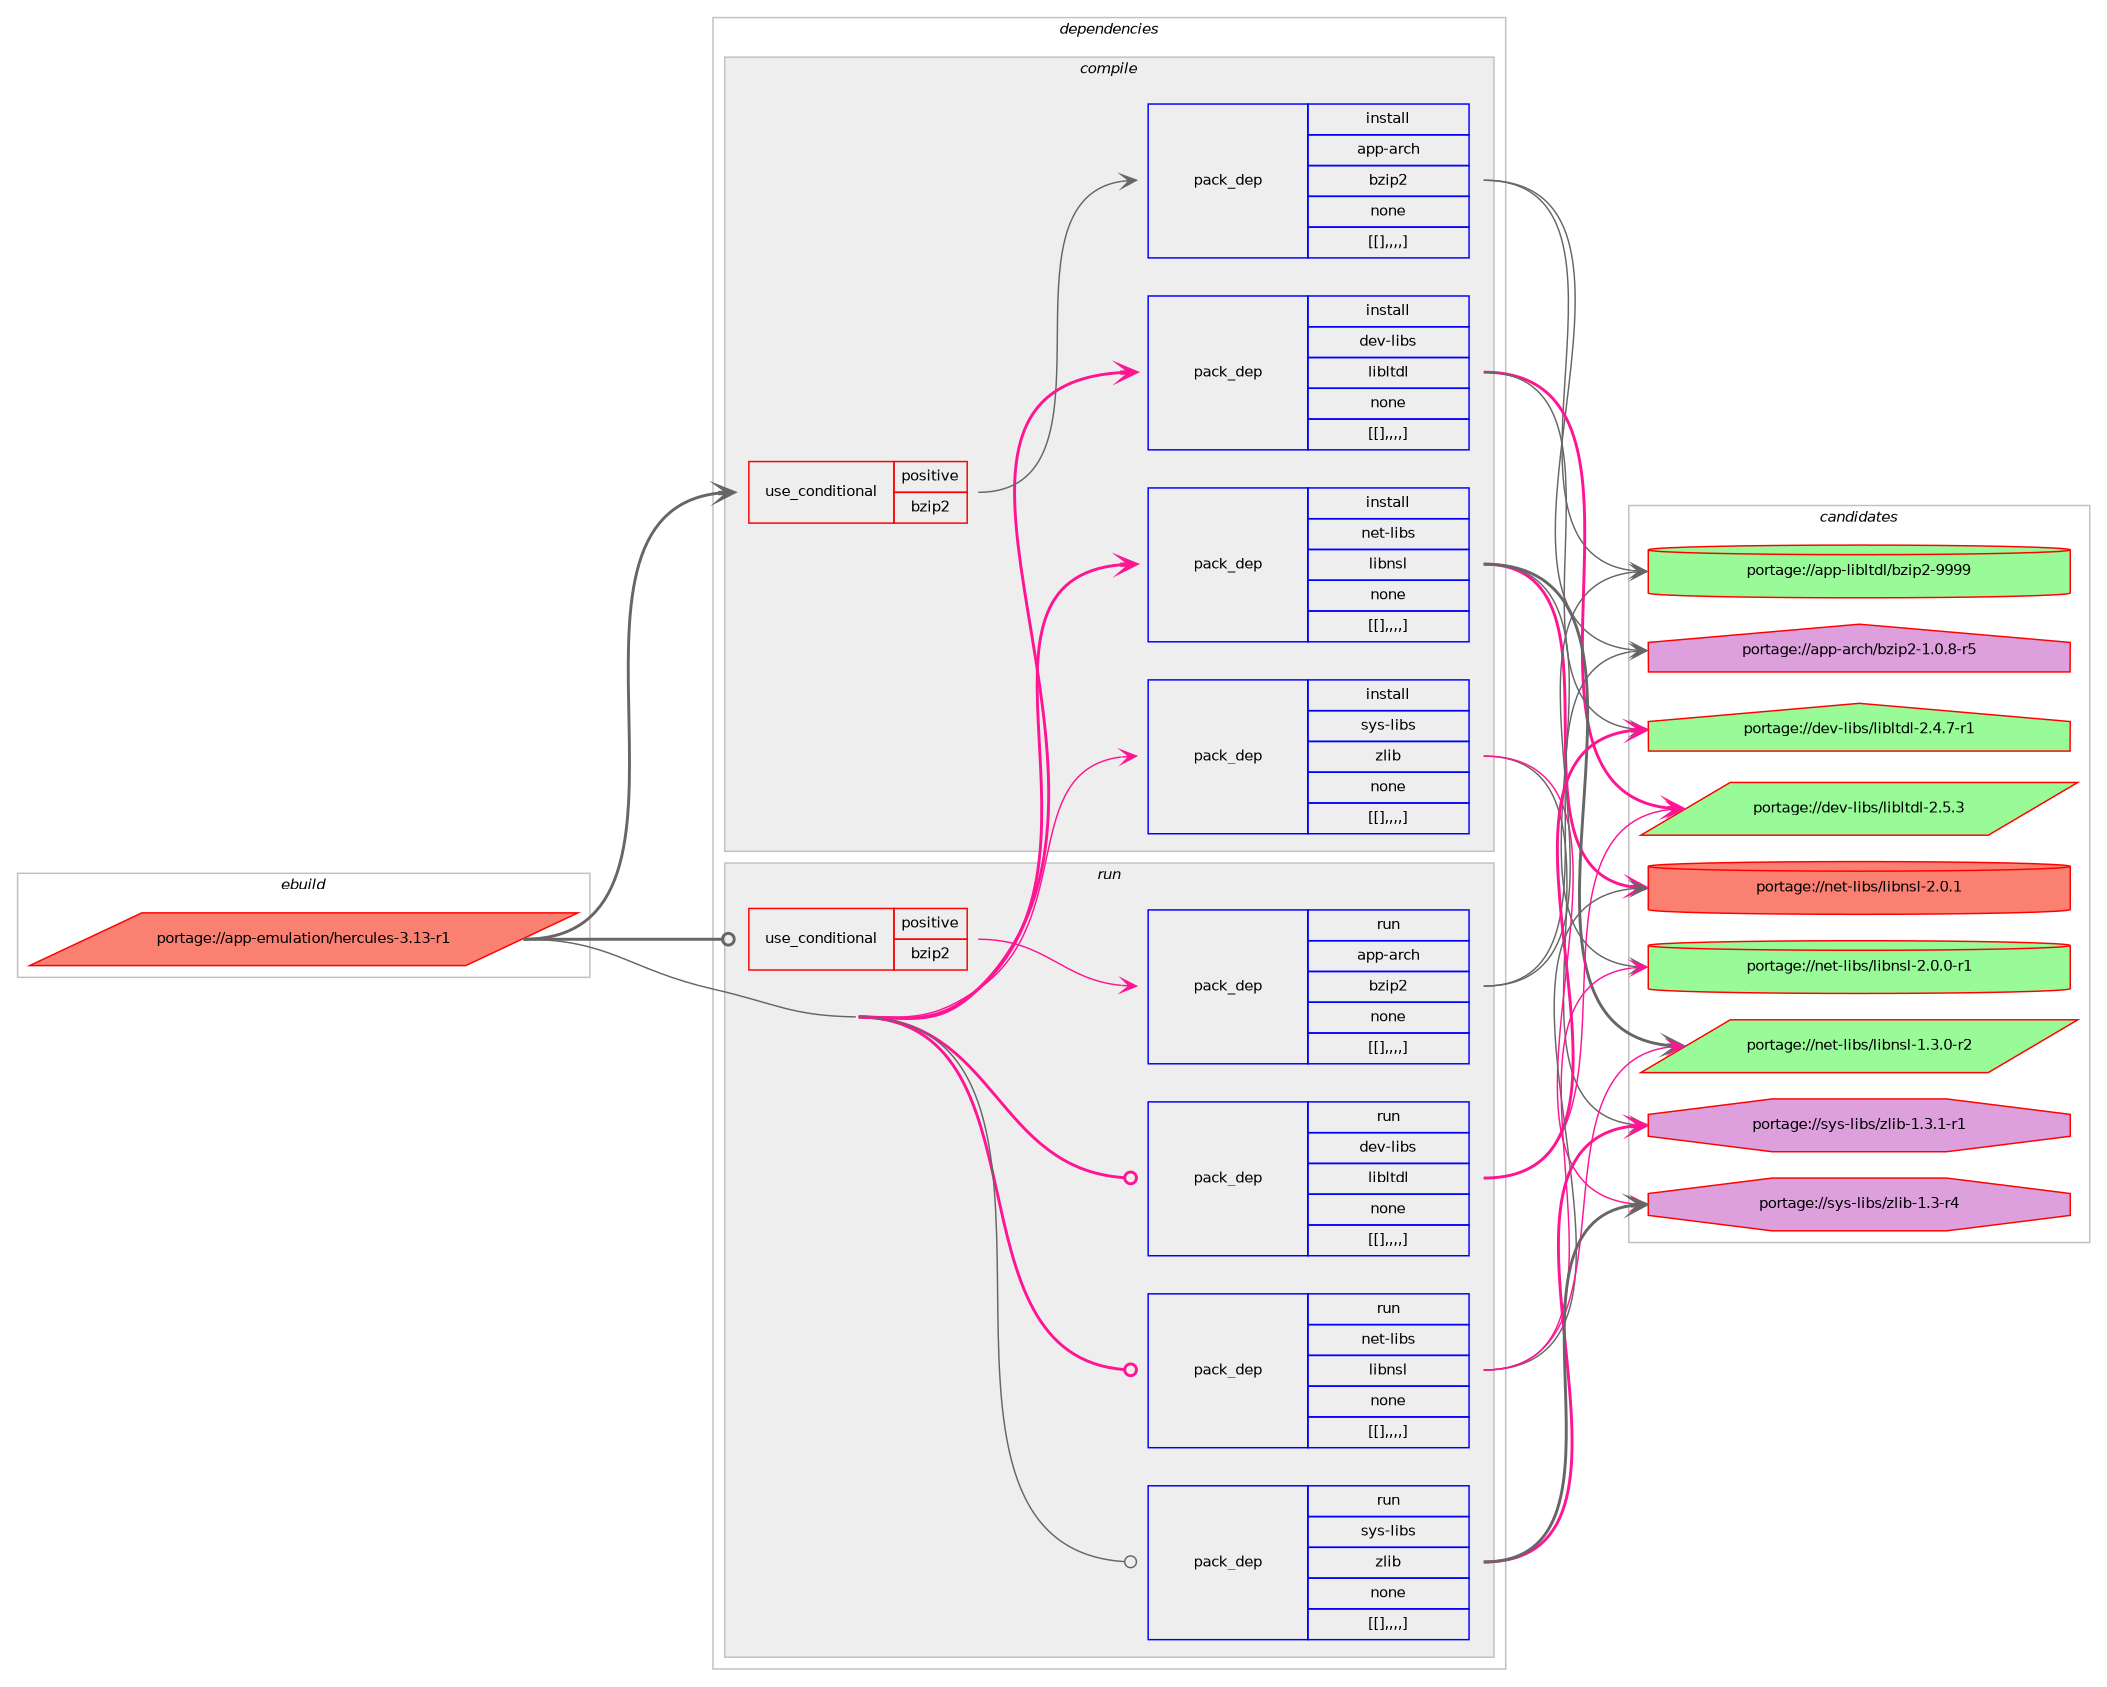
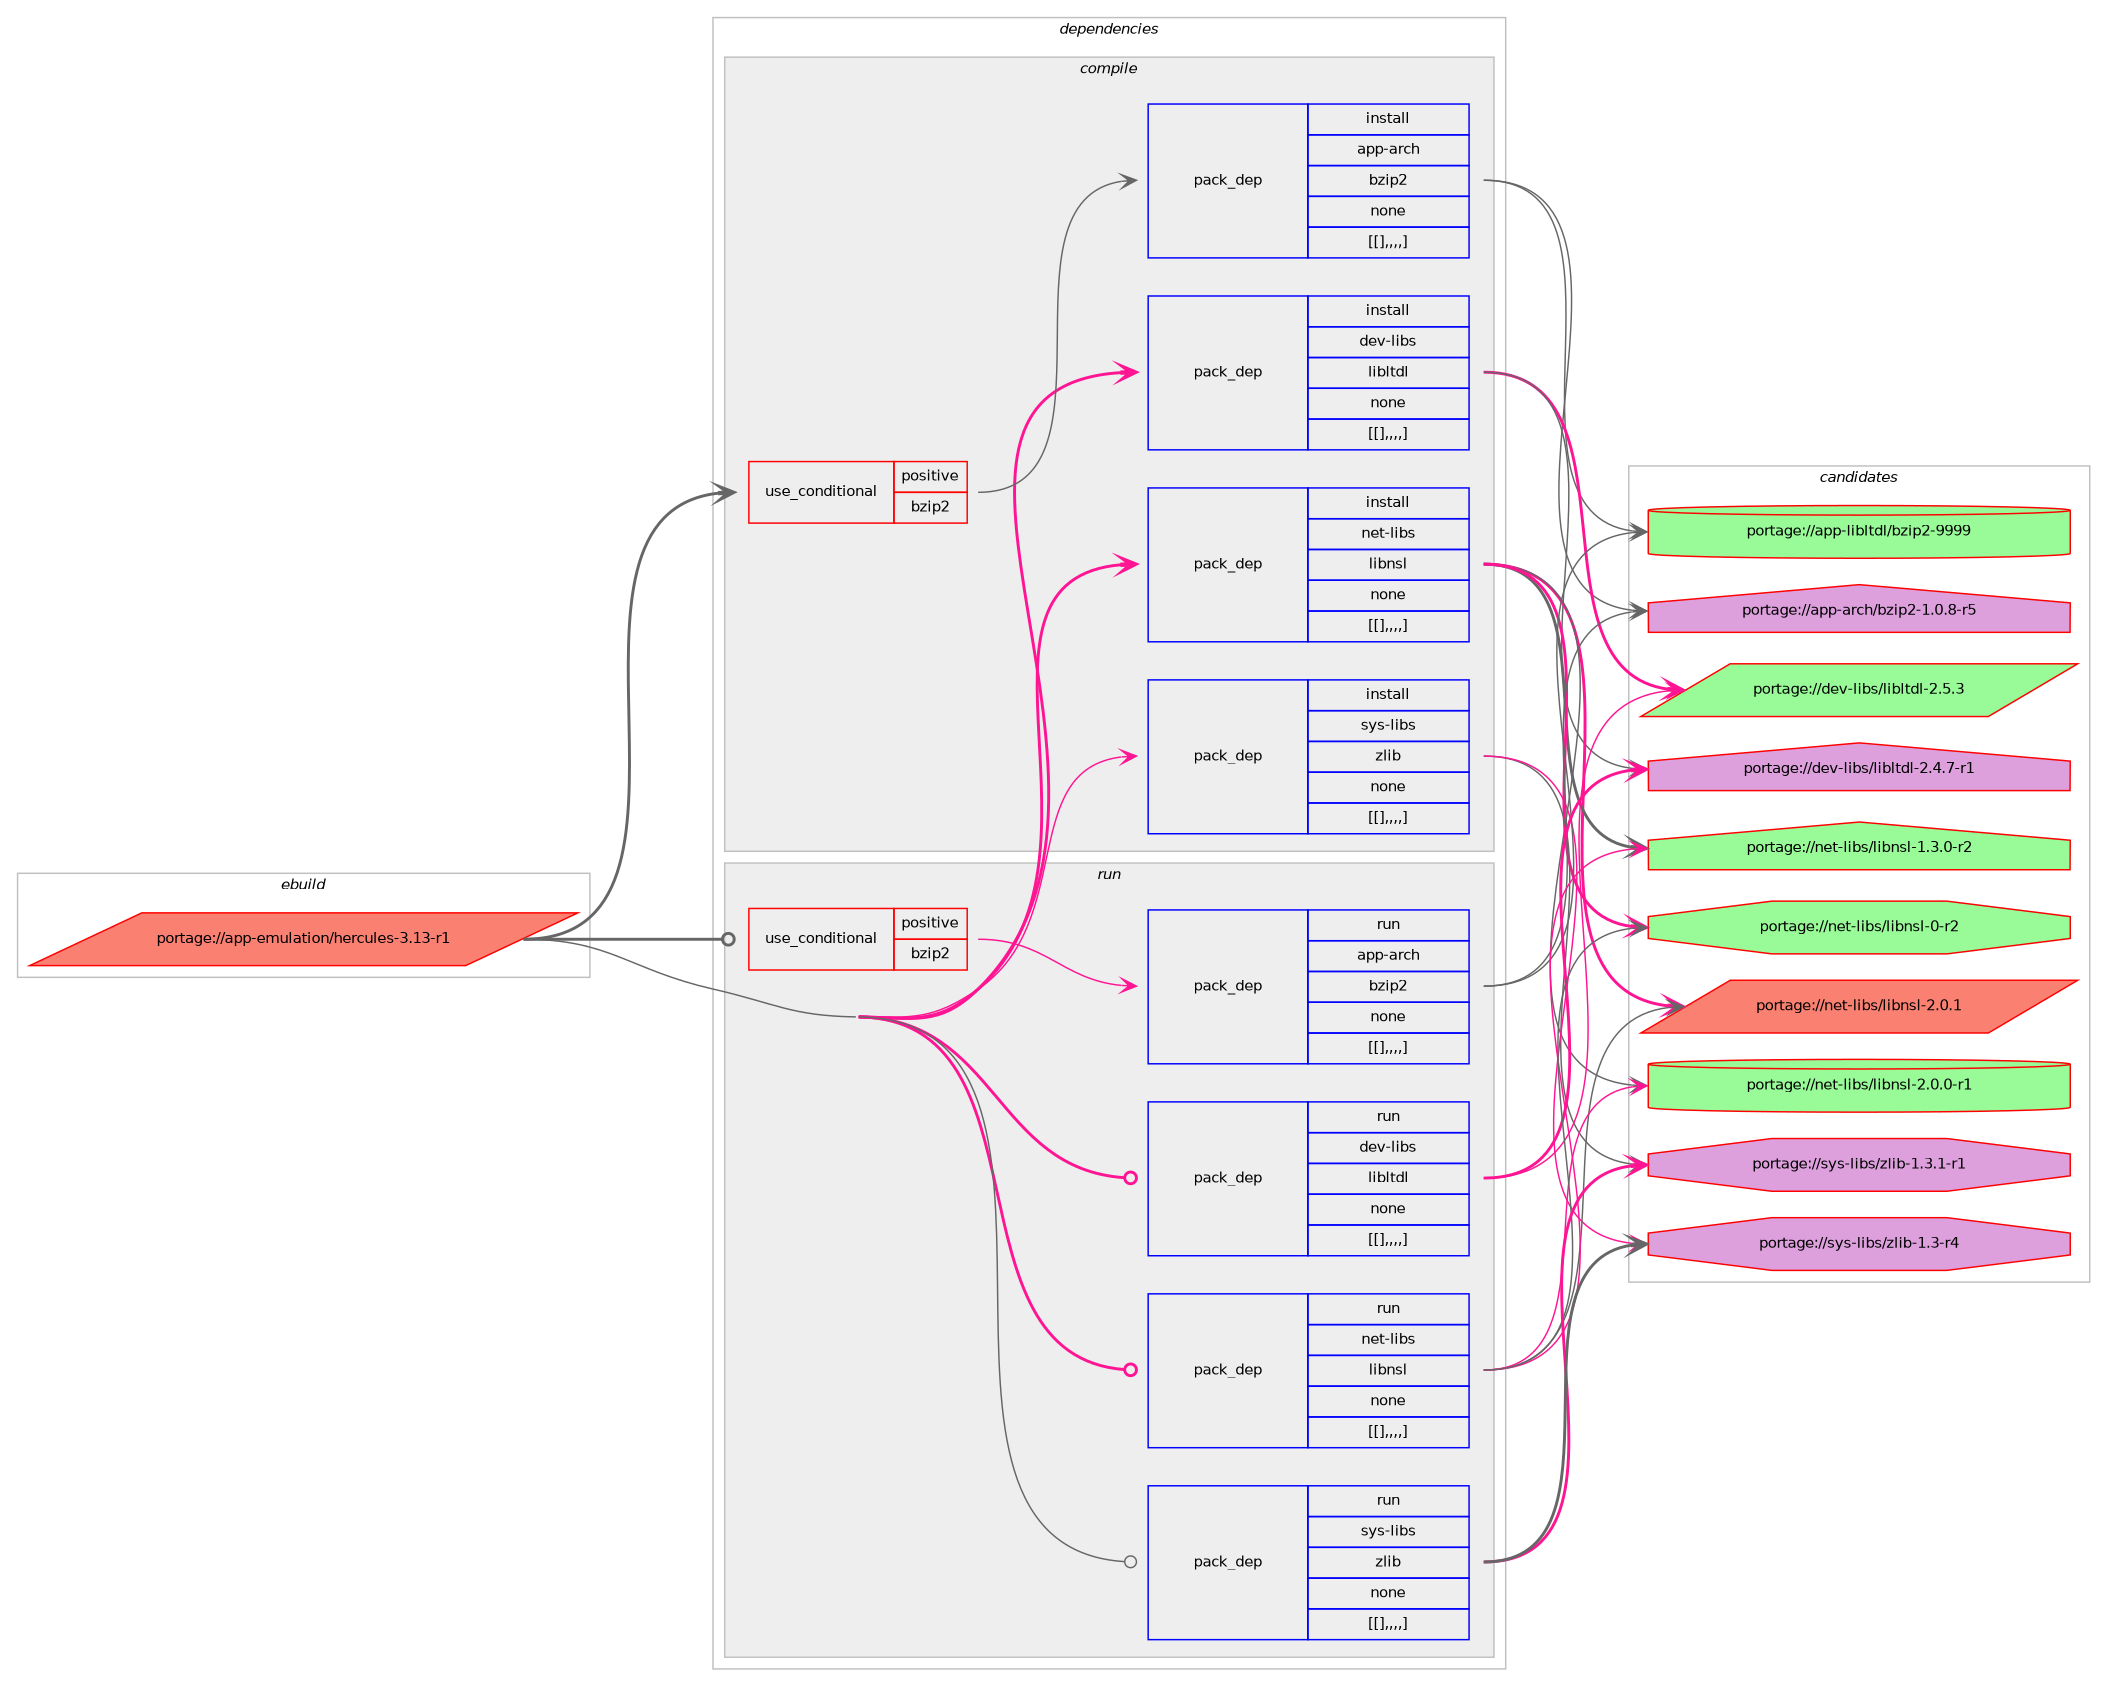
node "portage://dev-libs/libltdl-2.4.7-r1": fillcolor palegreen -> plum
node "portage://net-libs/libnsl-2.0.1": shape cylinder -> parallelogram
node "portage://net-libs/libnsl-0-r2": added
node "portage://net-libs/libnsl-1.3.0-r2": shape parallelogram -> house
